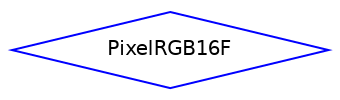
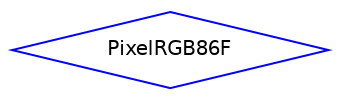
node "PixelRGB16F": label "PixelRGB16F" -> "PixelRGB86F"
